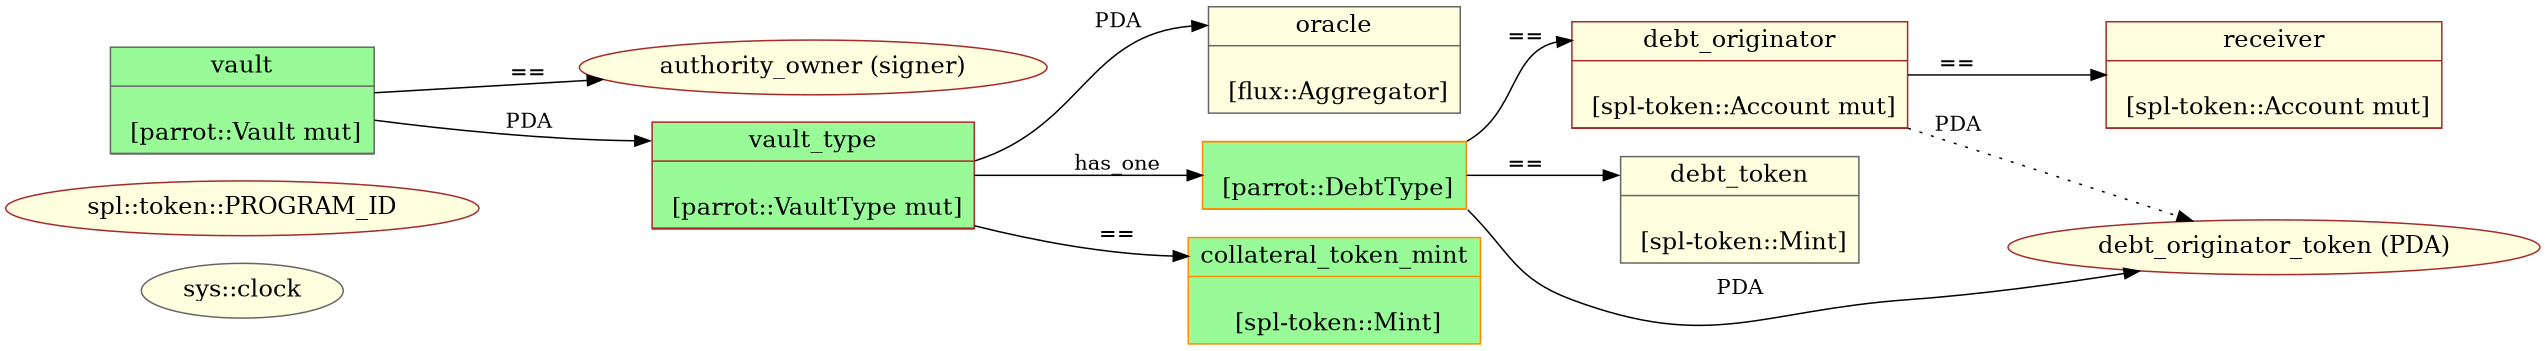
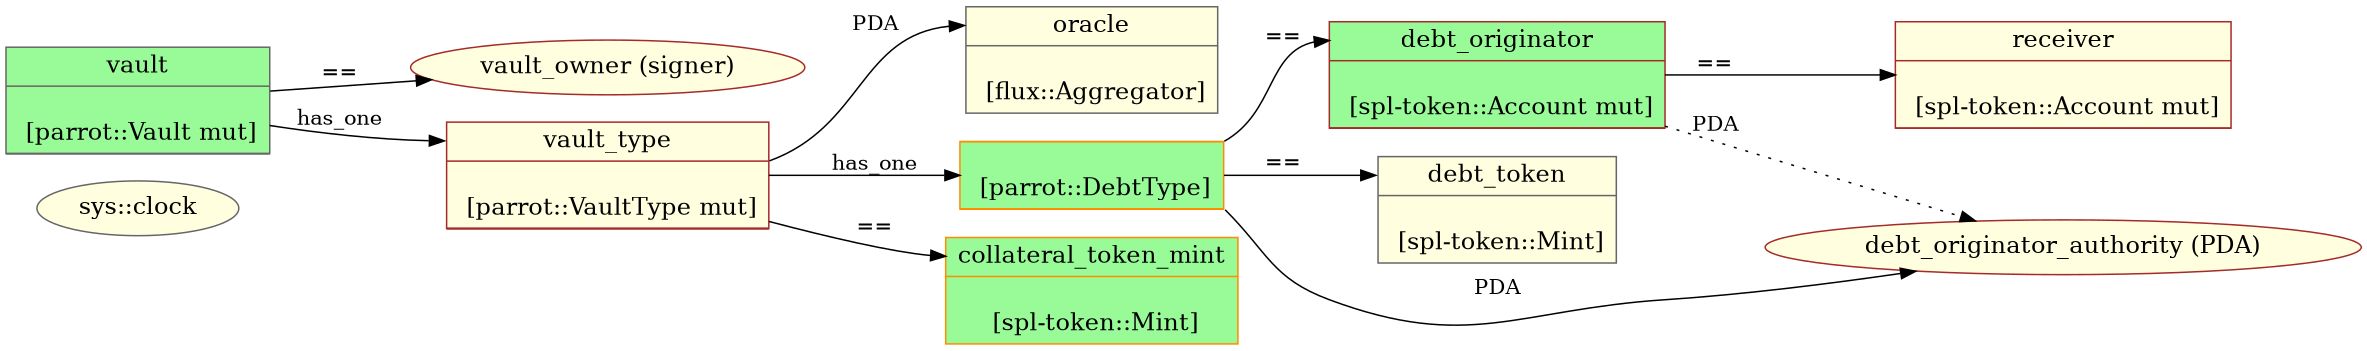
node "authority_owner (signer)": label "authority_owner (signer)" -> "vault_owner (signer)"
node "debt_originator": fillcolor lightyellow -> palegreen
edge "vault" -> "vault_type": label "PDA" -> "has_one"
node "vault_type": fillcolor palegreen -> lightyellow
node "spl::token::PROGRAM_ID": removed
node "debt_originator_token (PDA)": label "debt_originator_token (PDA)" -> "debt_originator_authority (PDA)"
